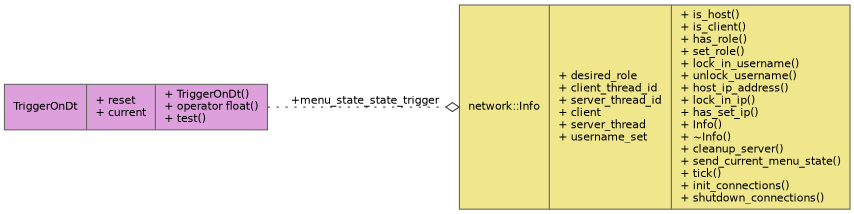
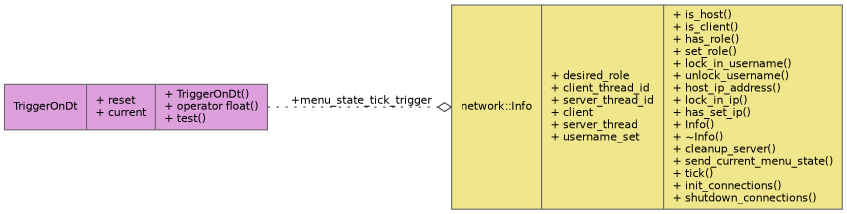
edge "TriggerOnDt" -> "network::Info": label " +menu_state_state_trigger" -> " +menu_state_tick_trigger"
